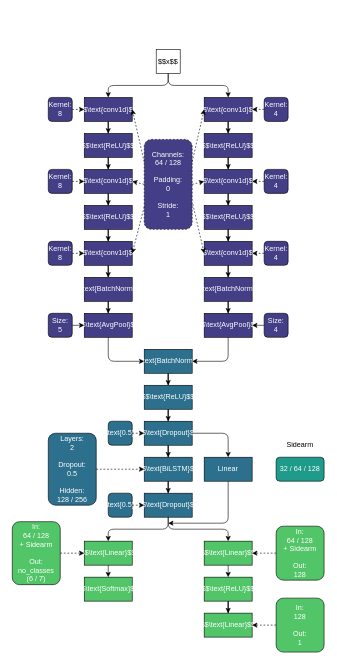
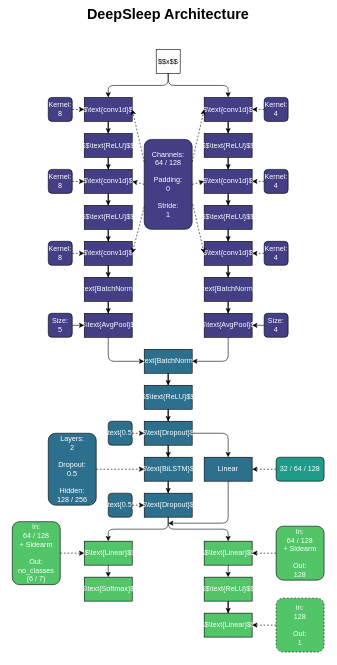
node "DeepSleep Architecture": added
node "Channels: 64 / 128 Padding: 0 Stride: 1": style dashed -> solid
node "Sidearm": removed
edge "32 / 64 / 128" -> "Linear": added
node "In: 128 Out: 1": style solid -> dashed
